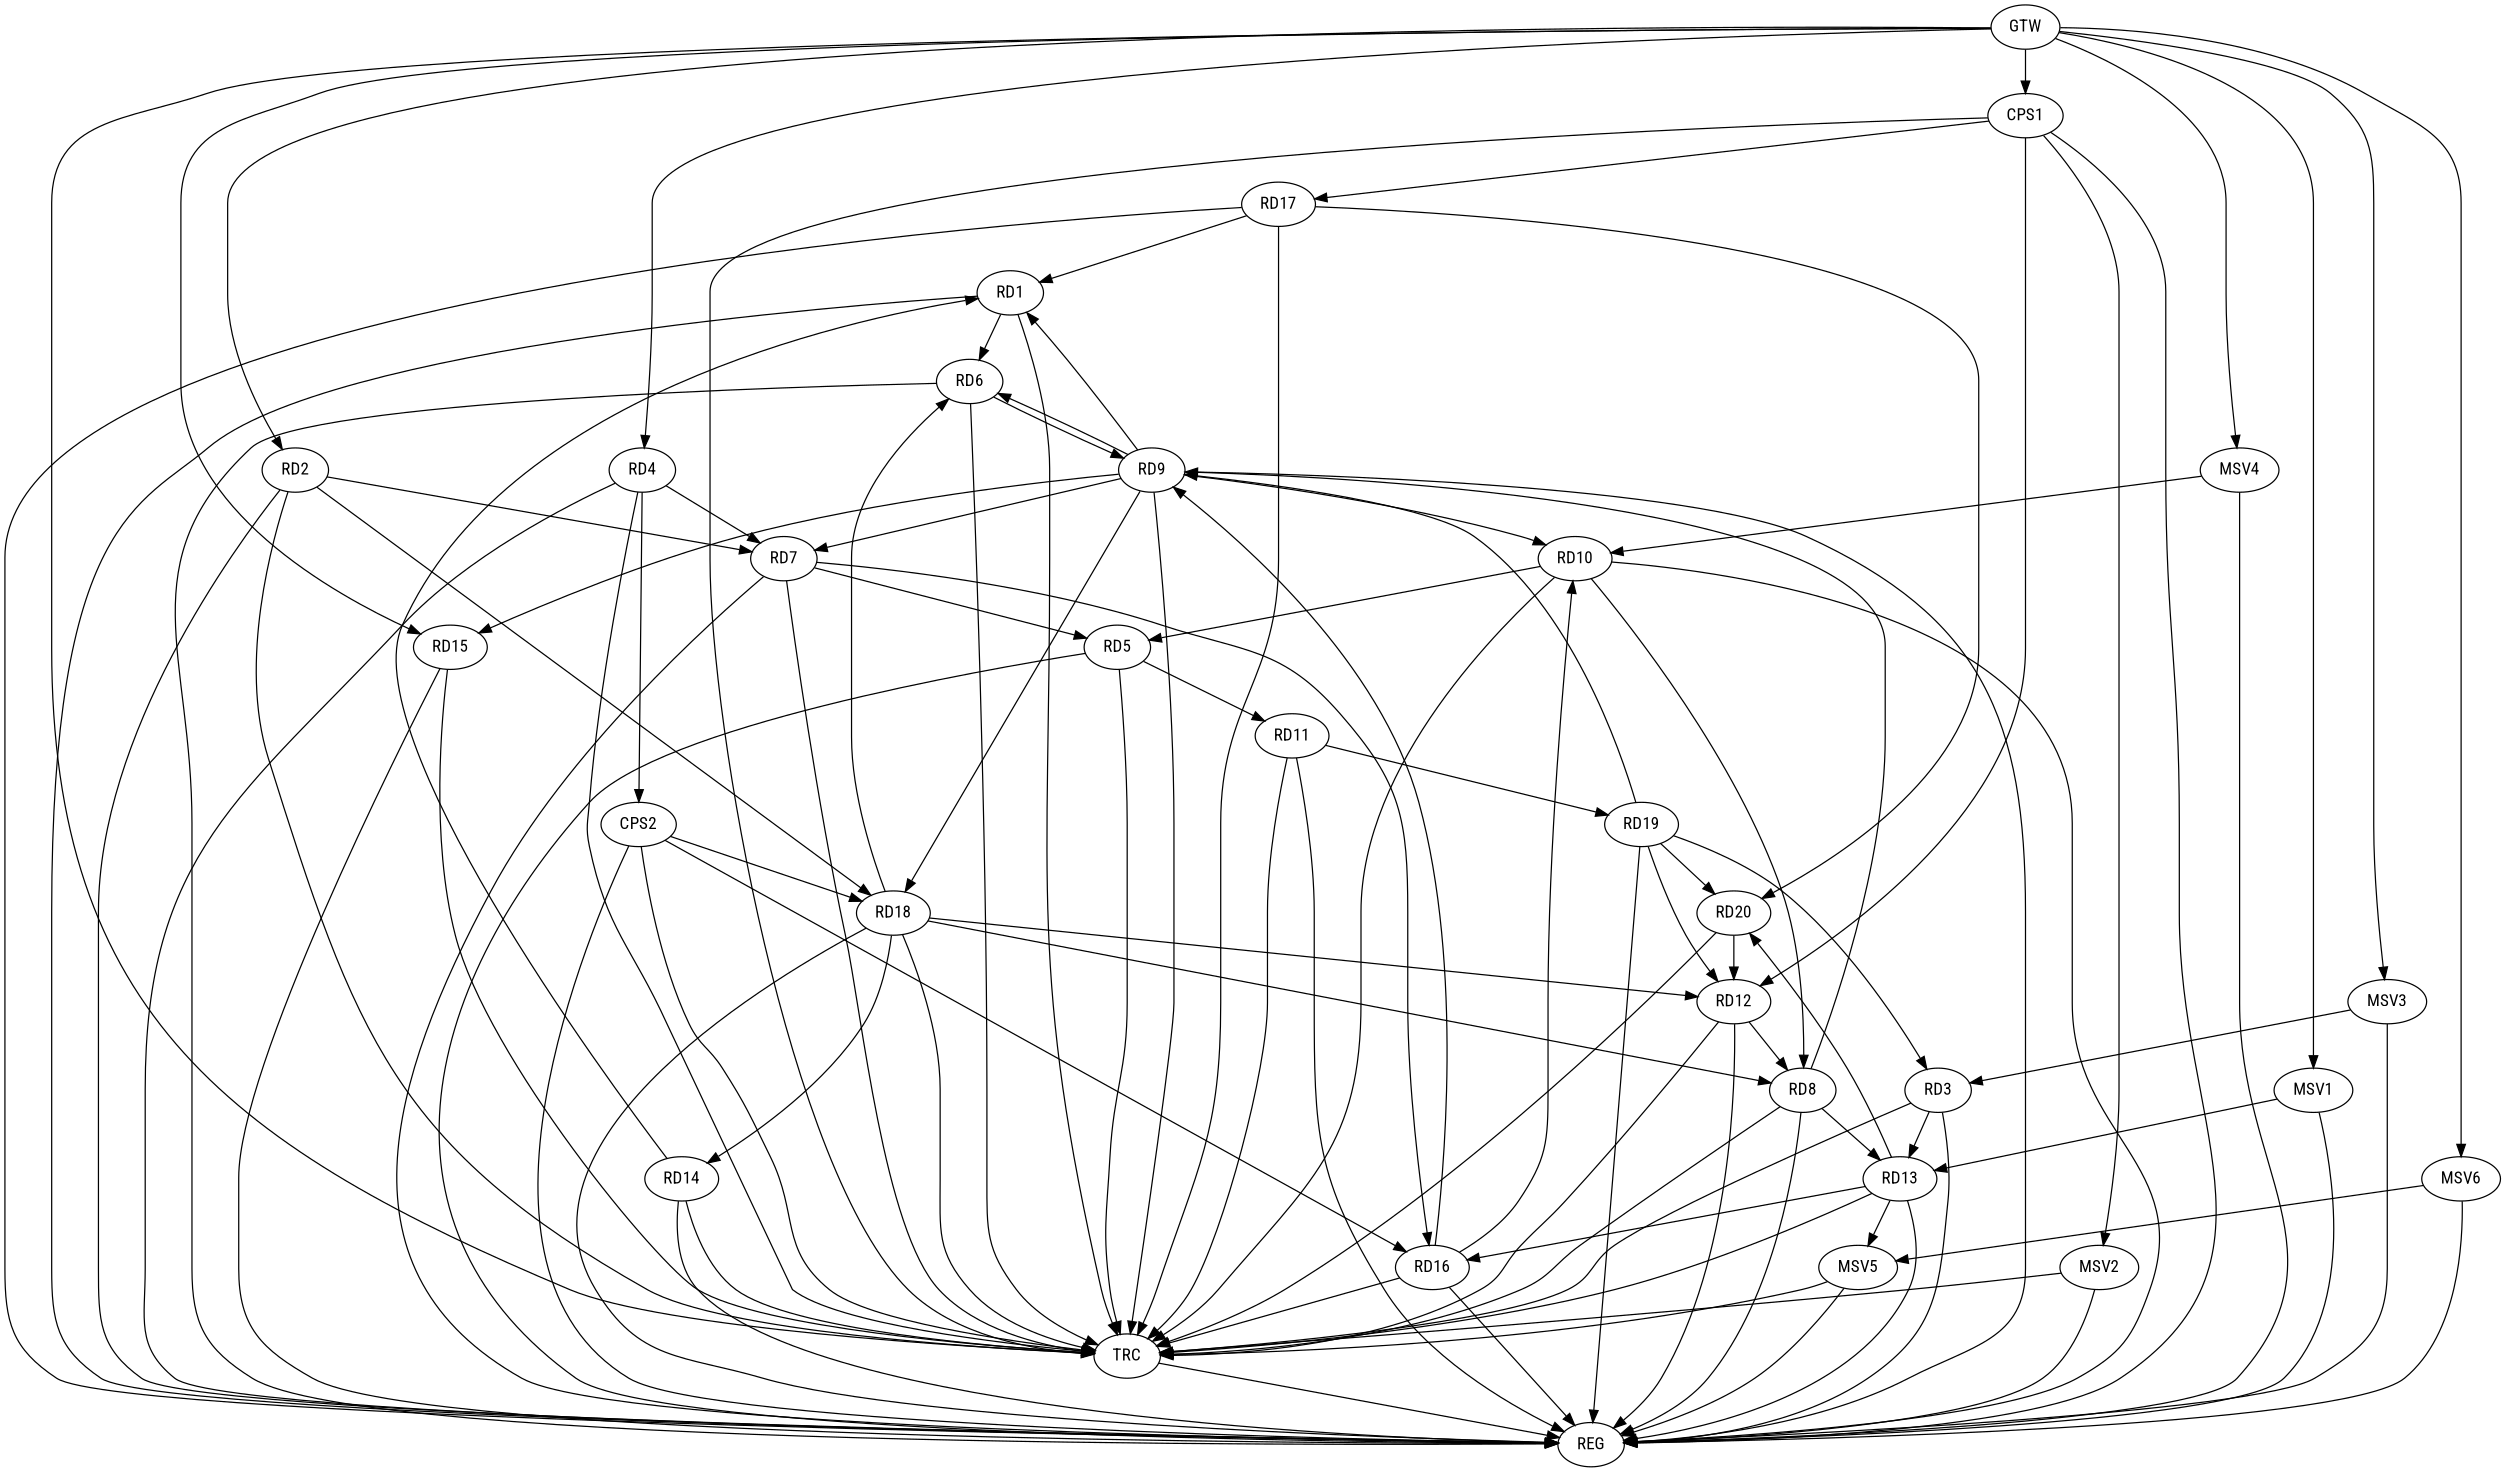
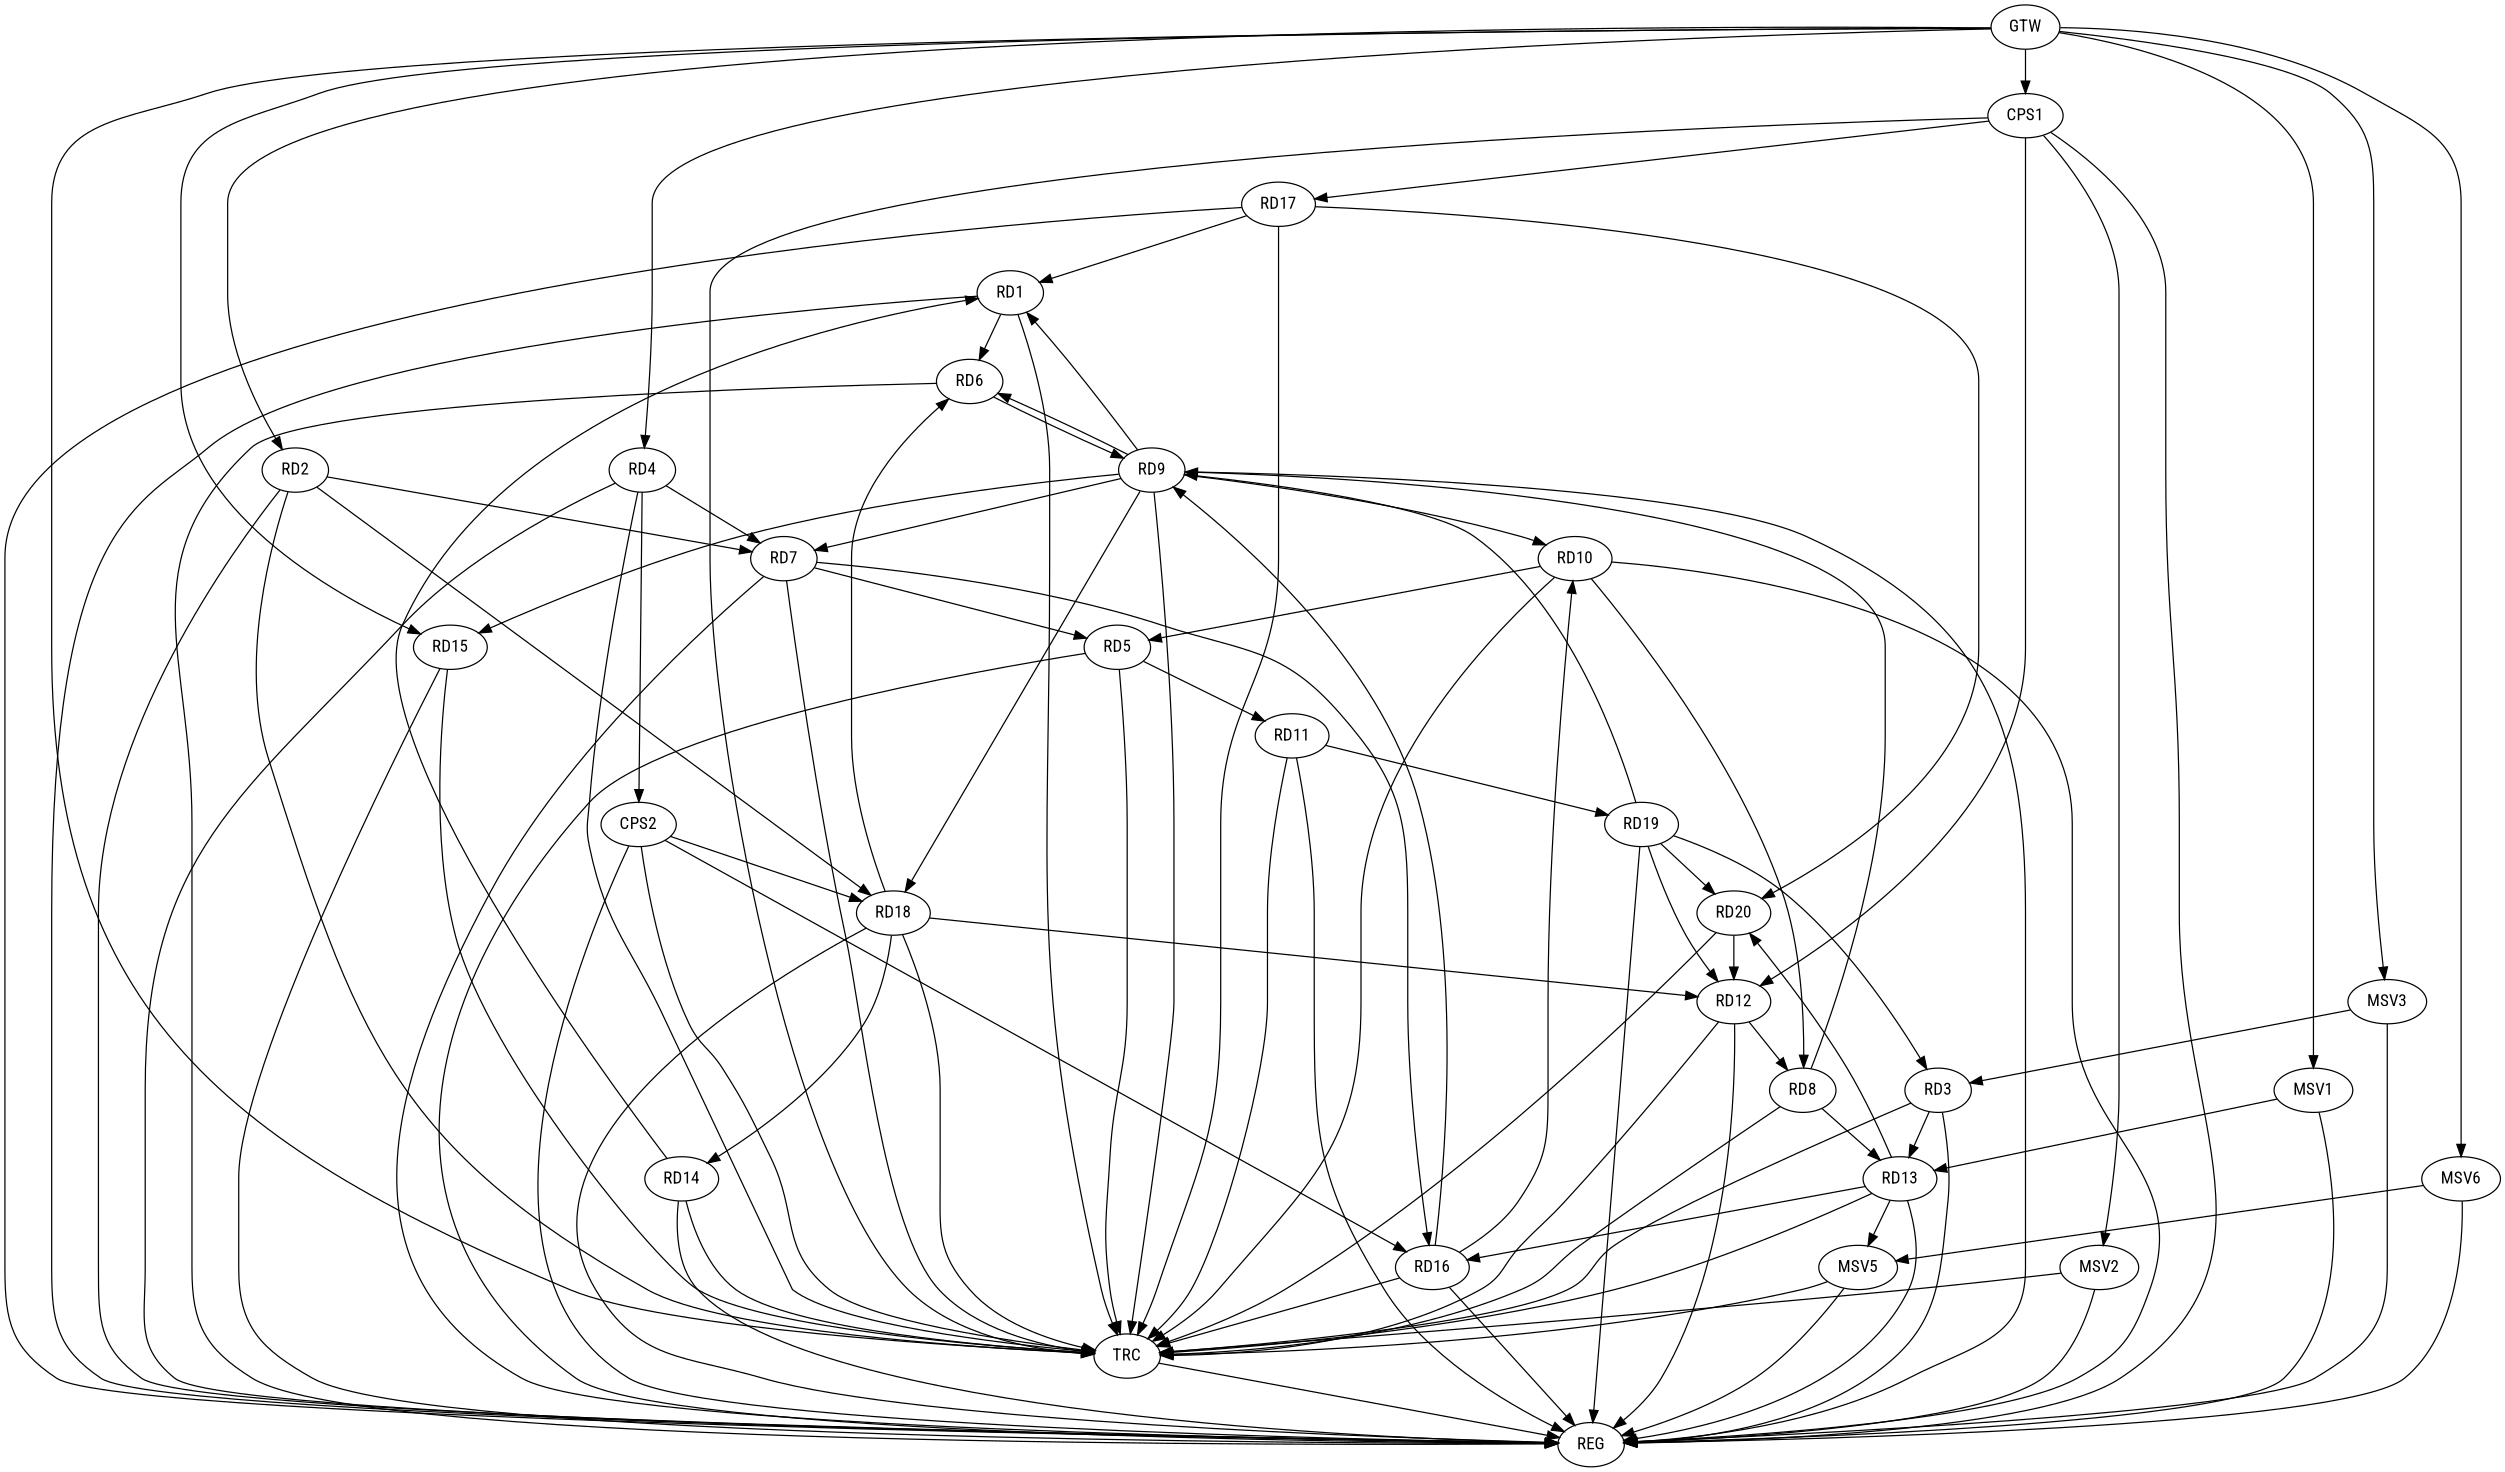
node "MSV4": removed
edge "RD6" -> "TRC": removed
edge "RD18" -> "RD8": removed
edge "RD8" -> "REG": removed
